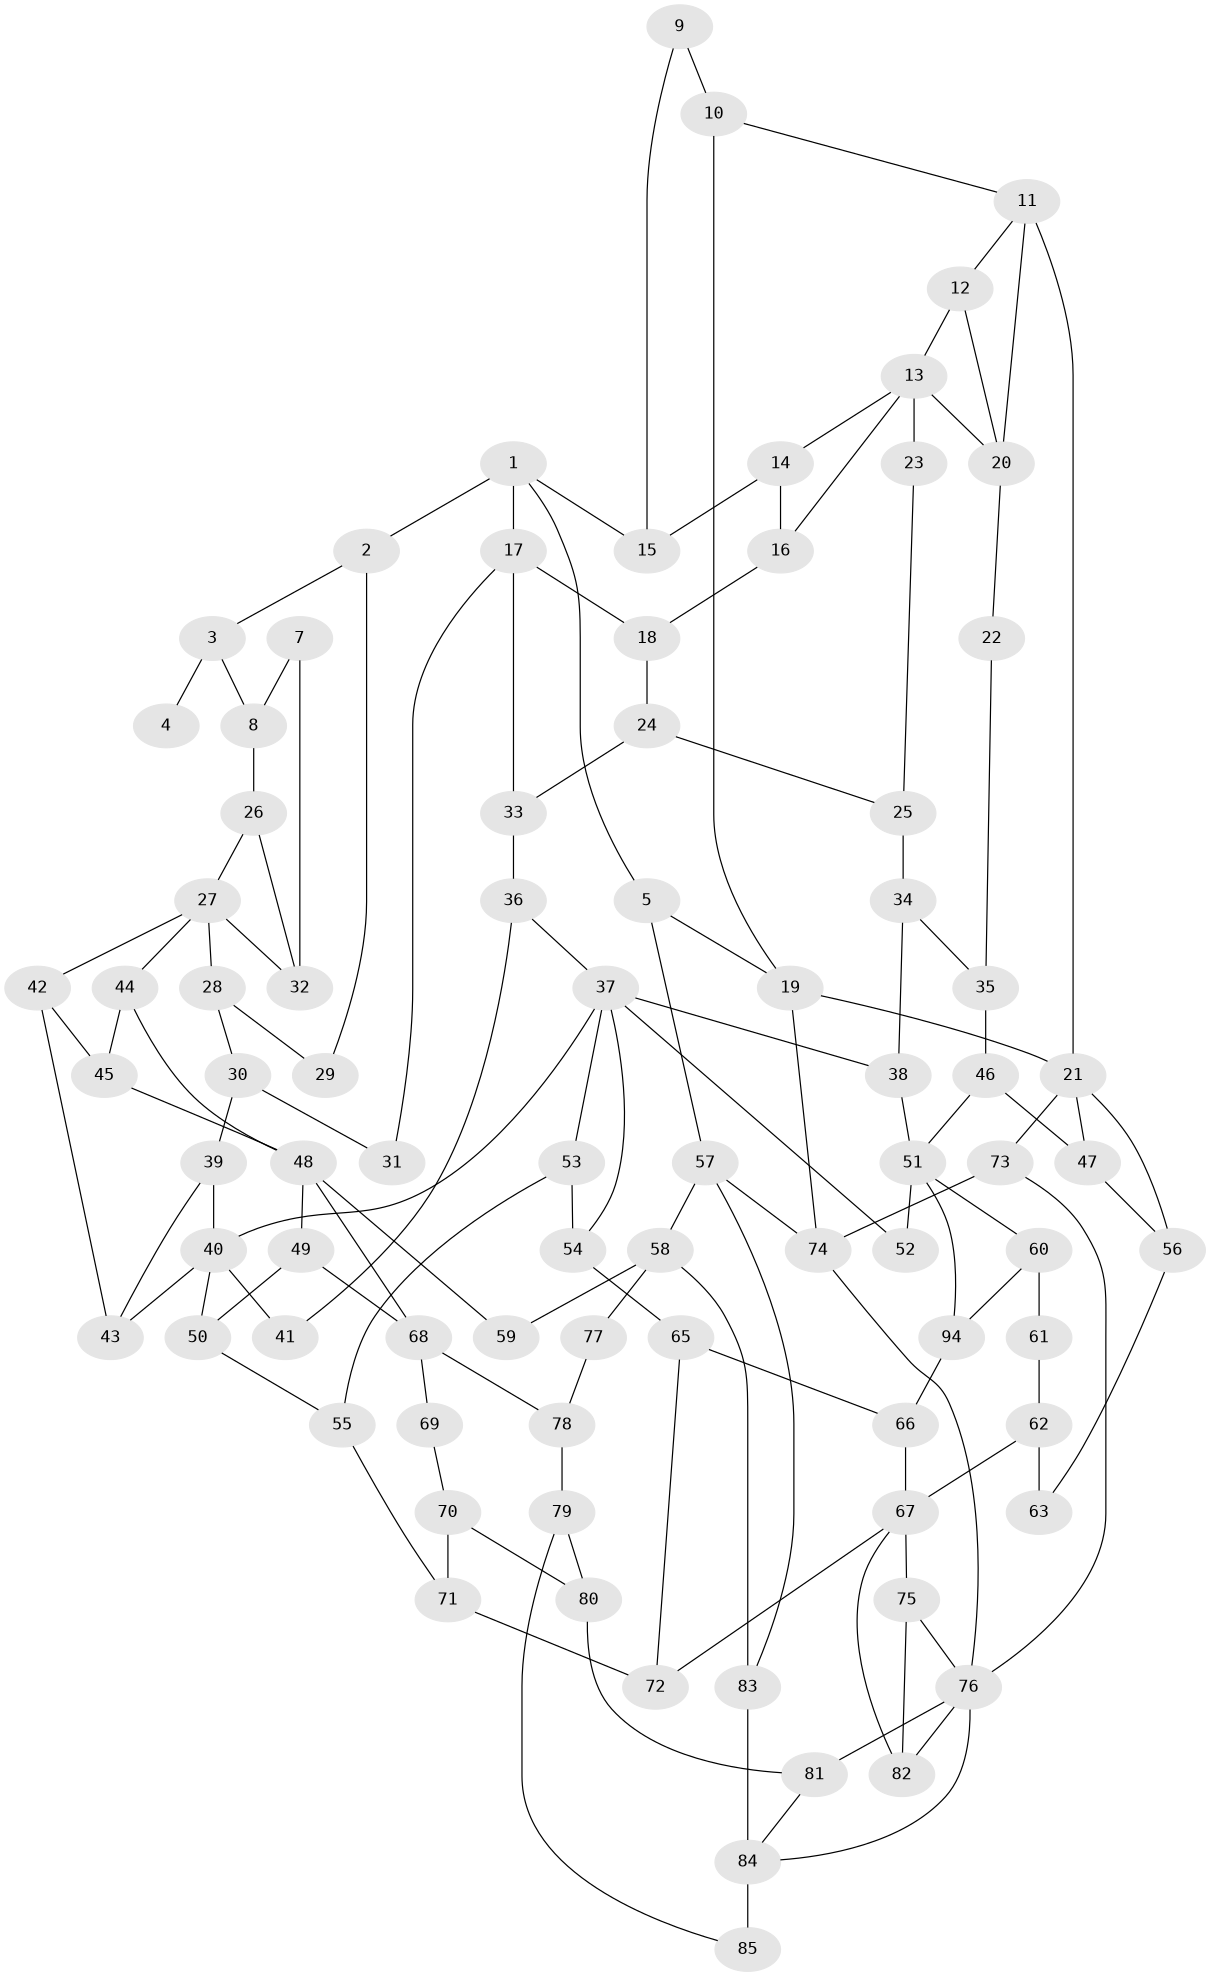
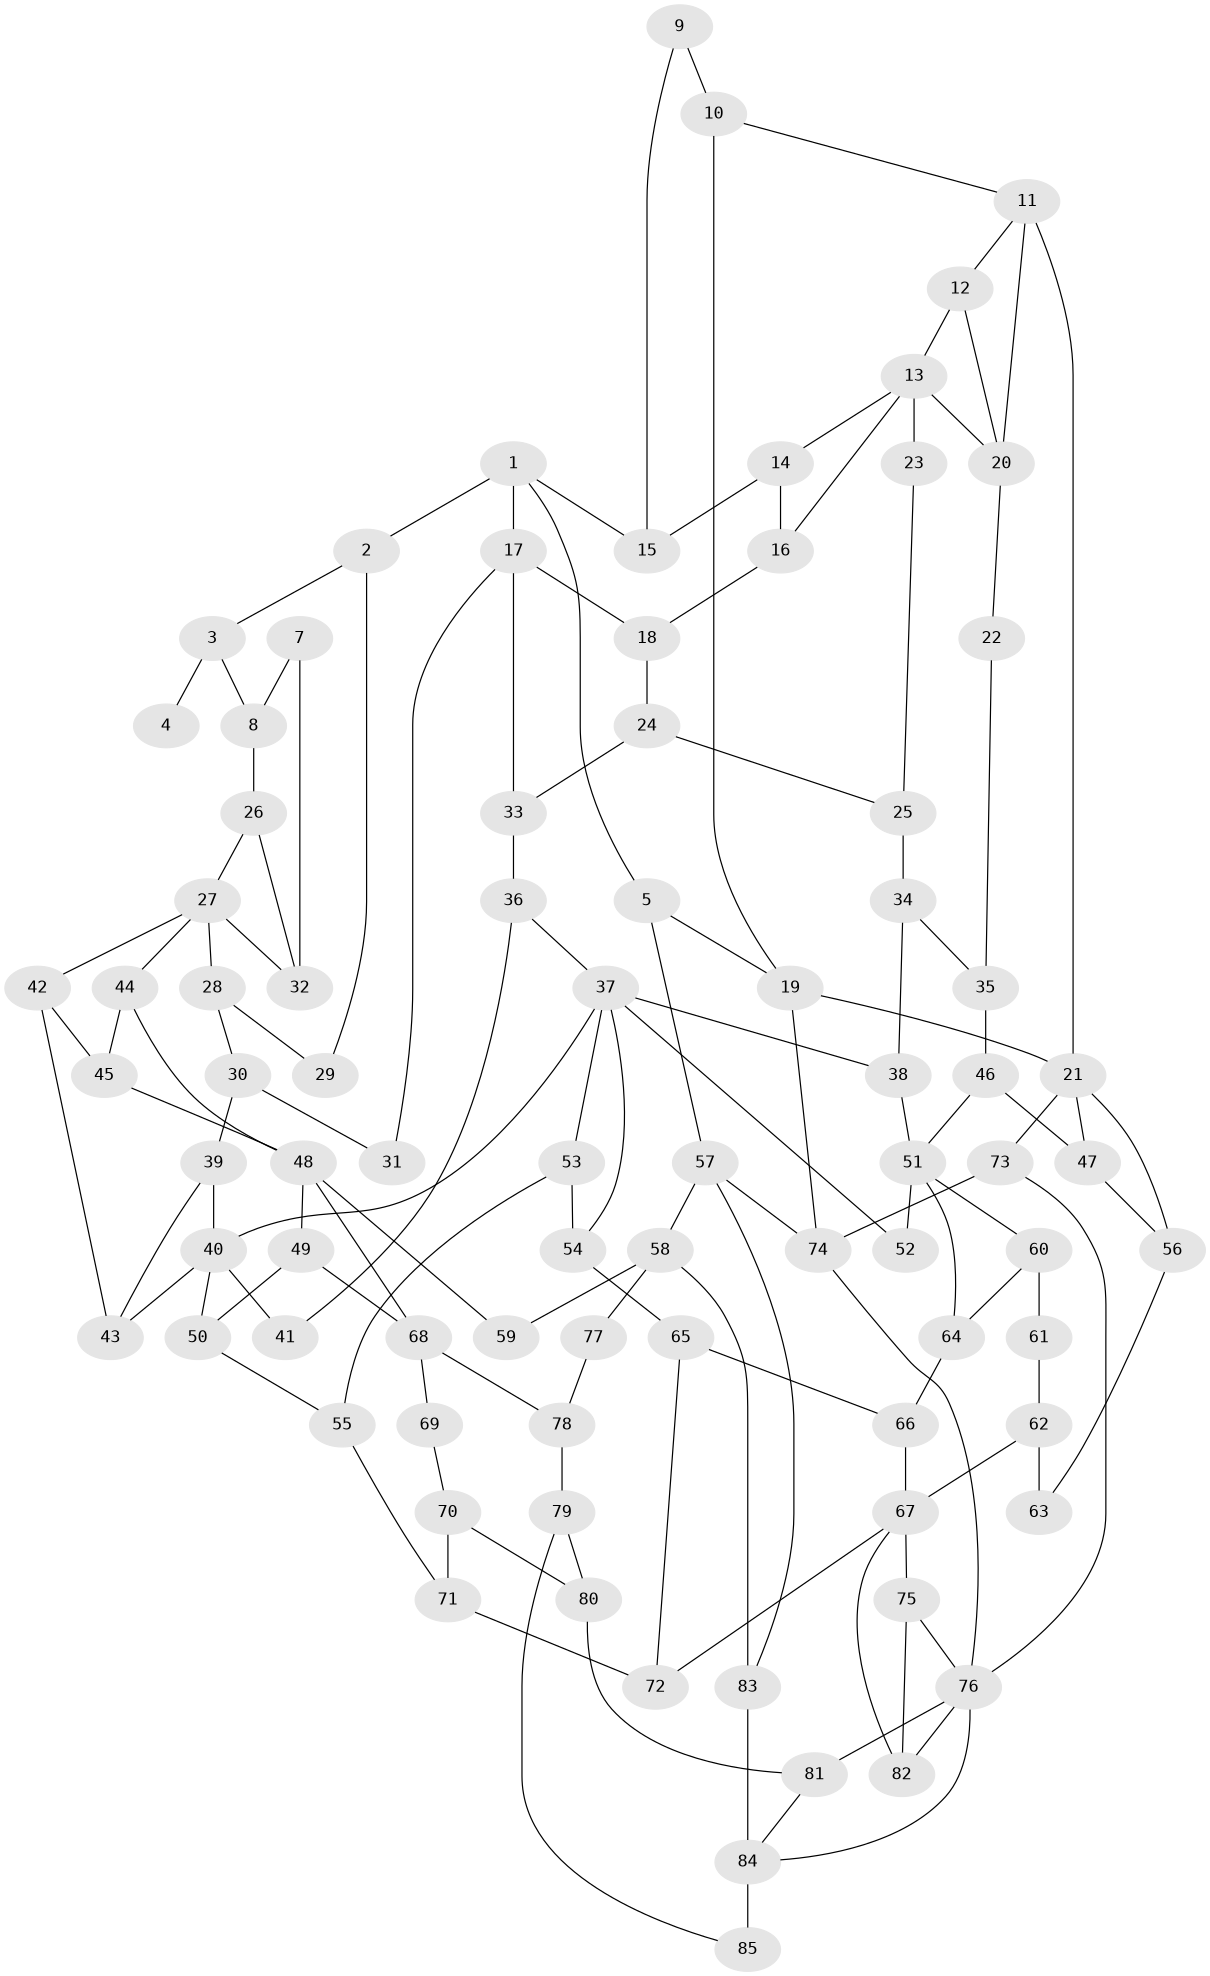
node "94": label "94" -> "64"
